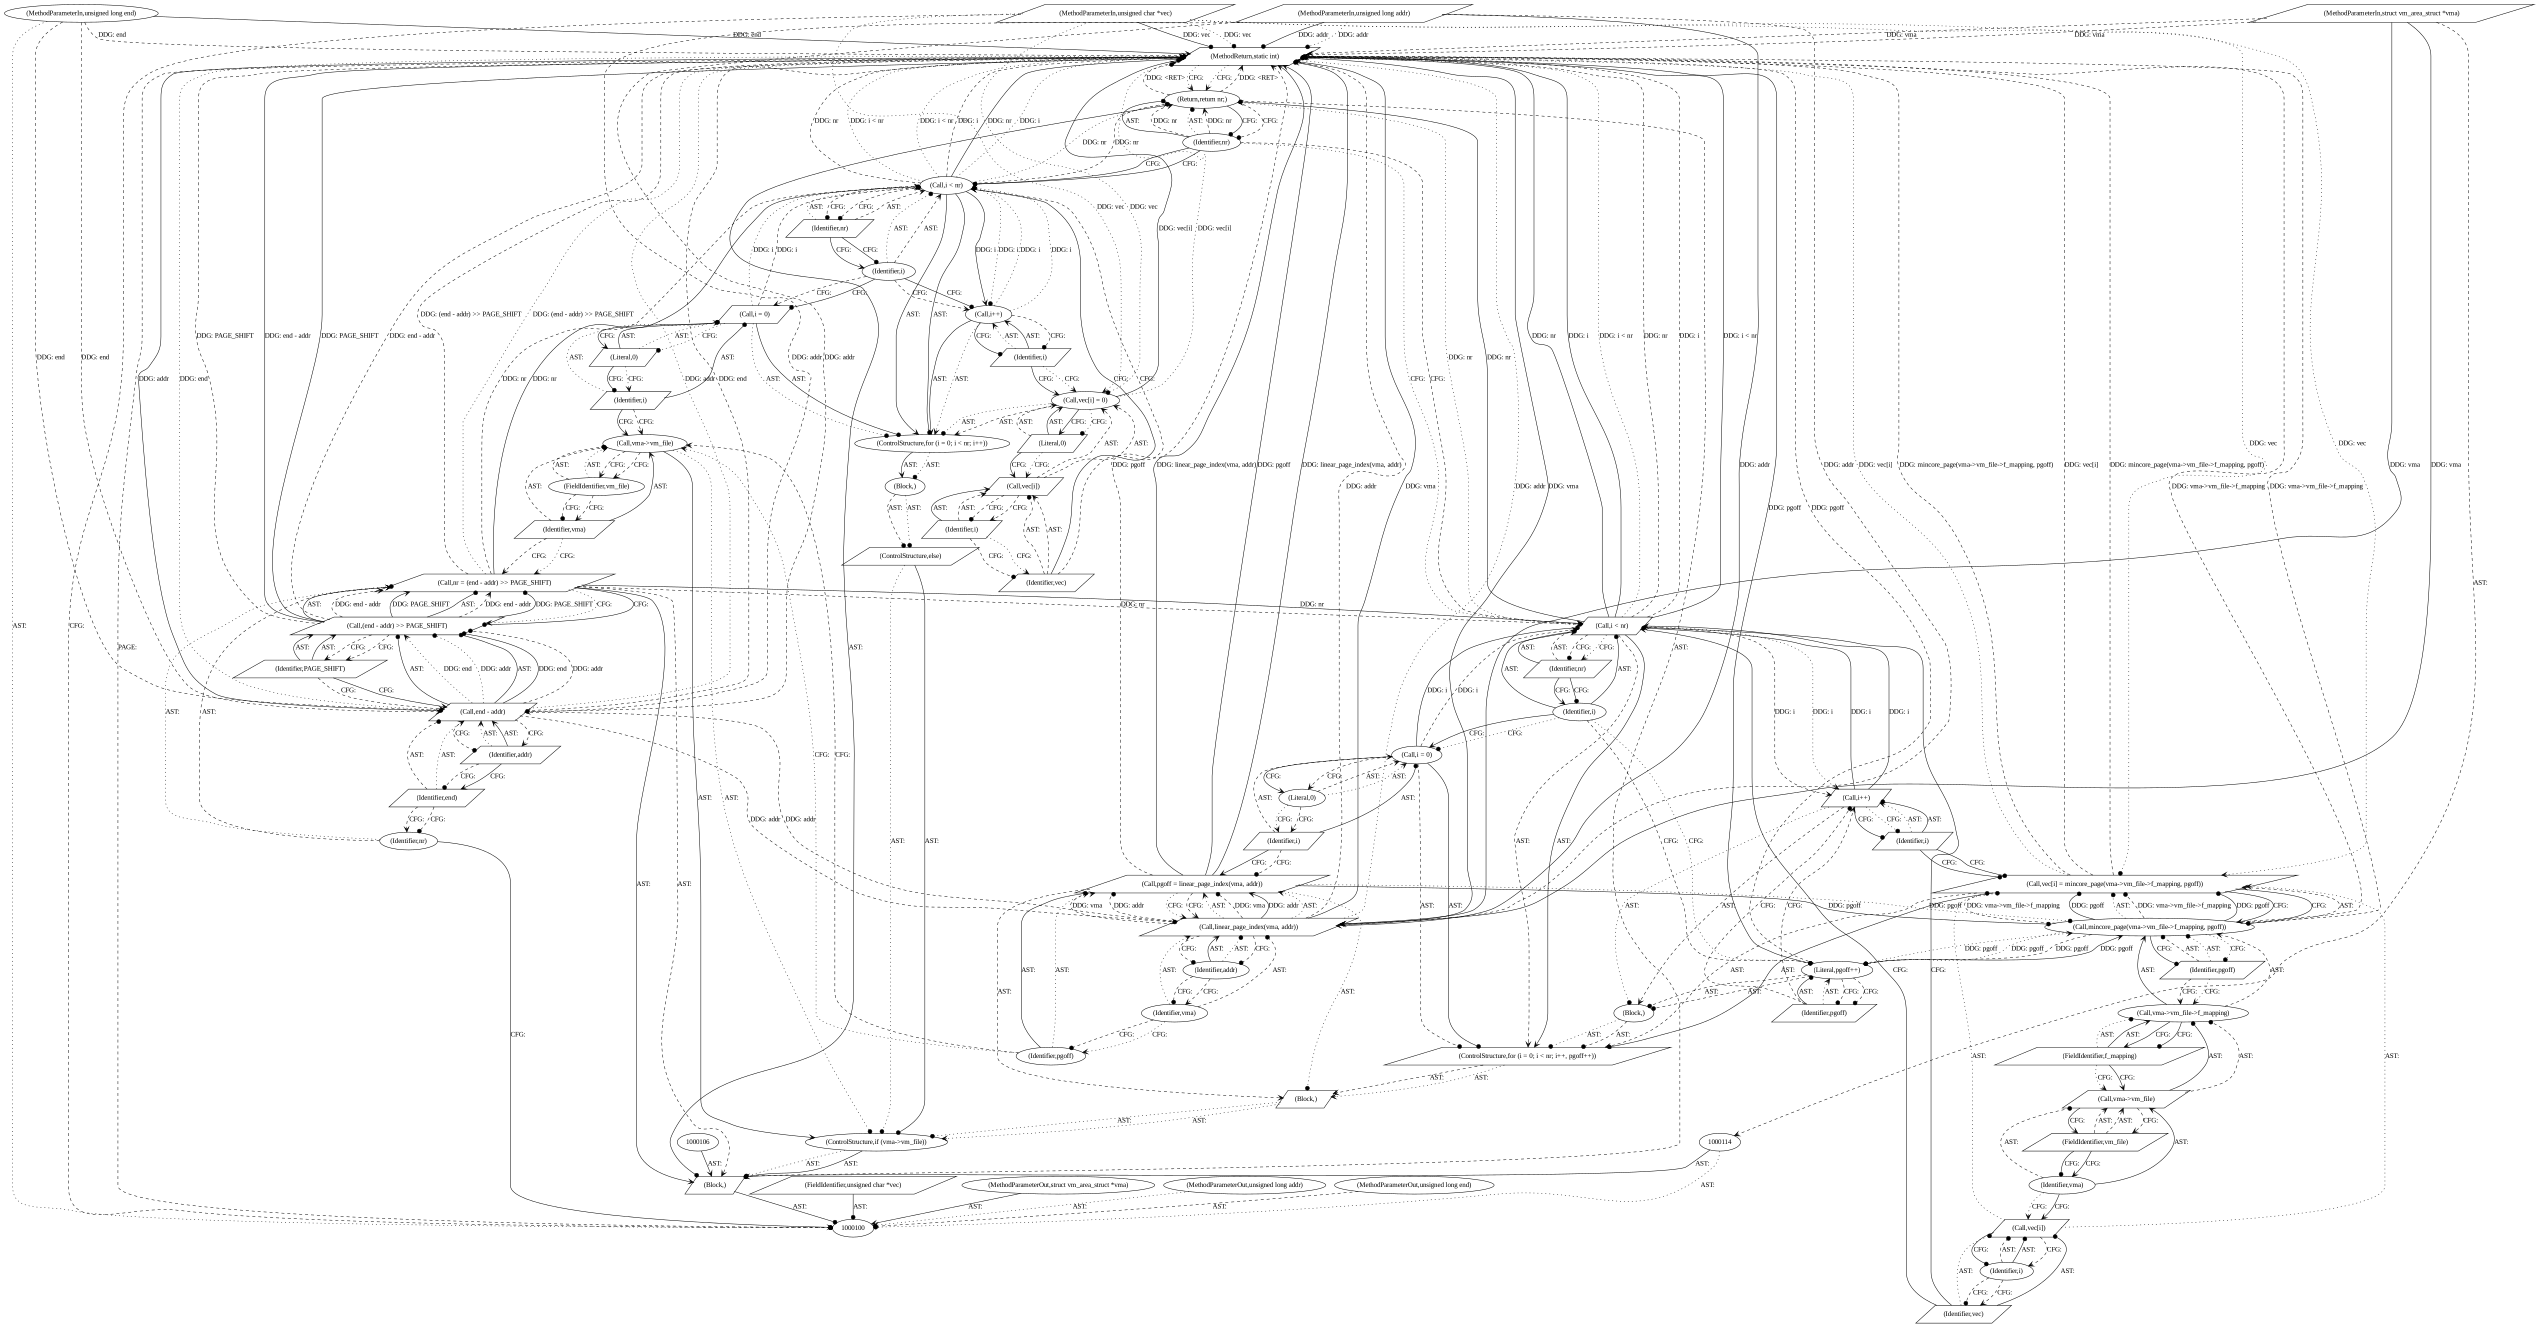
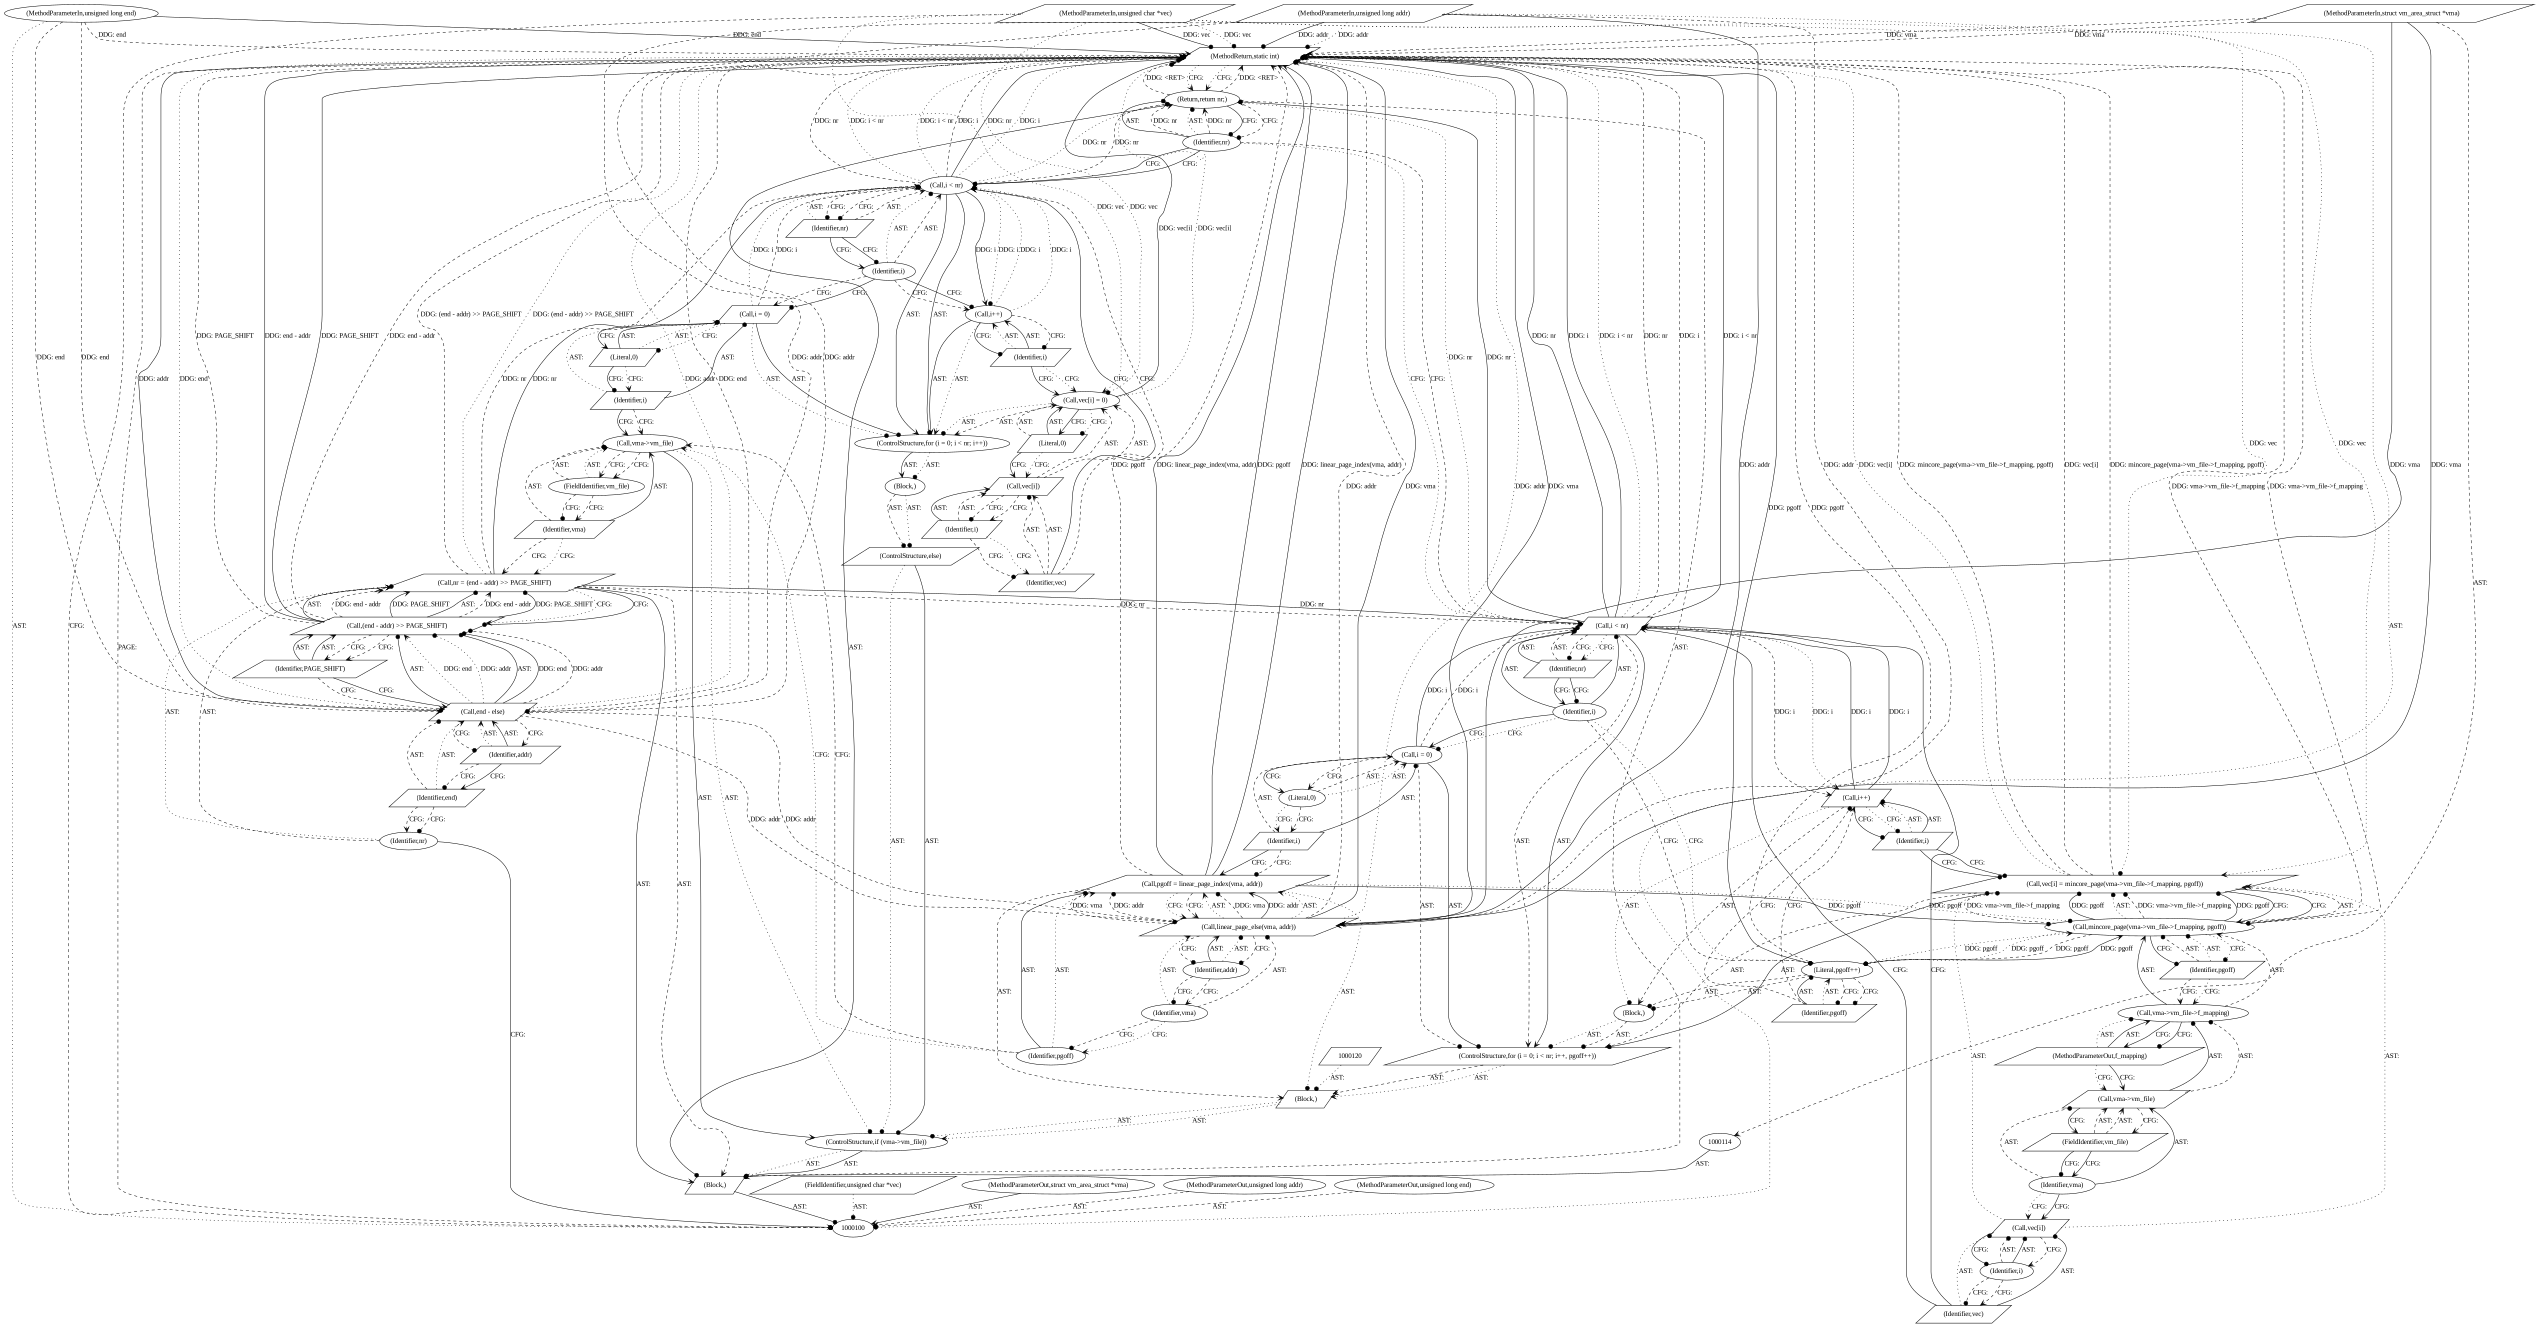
node "(Call,end - addr)": label "(Call,end - addr)" -> "(Call,end - else)"
node "(Call,linear_page_index(vma, addr))": label "(Call,linear_page_index(vma, addr))" -> "(Call,linear_page_else(vma, addr))"
node "1000120": added
node "(FieldIdentifier,f_mapping)": label "(FieldIdentifier,f_mapping)" -> "(MethodParameterOut,f_mapping)"
node "1000106": removed
edge "(FieldIdentifier,unsigned char *vec)" -> "1000100": style solid -> dotted
edge "(MethodParameterOut,unsigned long addr)" -> "1000100": style dotted -> dashed
edge "1000114" -> "1000100": now "(MethodParameterIn,unsigned long addr)" -> "1000100"
